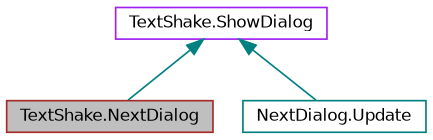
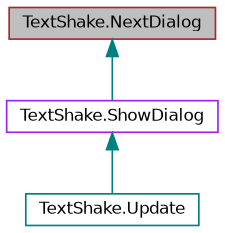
edge "TextShake.NextDialog" -> "TextShake.ShowDialog": reversed
node "NextDialog.Update": label "NextDialog.Update" -> "TextShake.Update"
